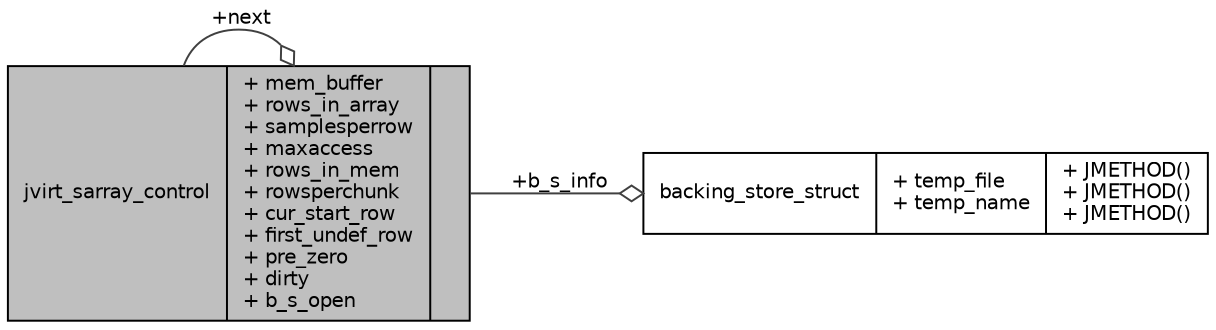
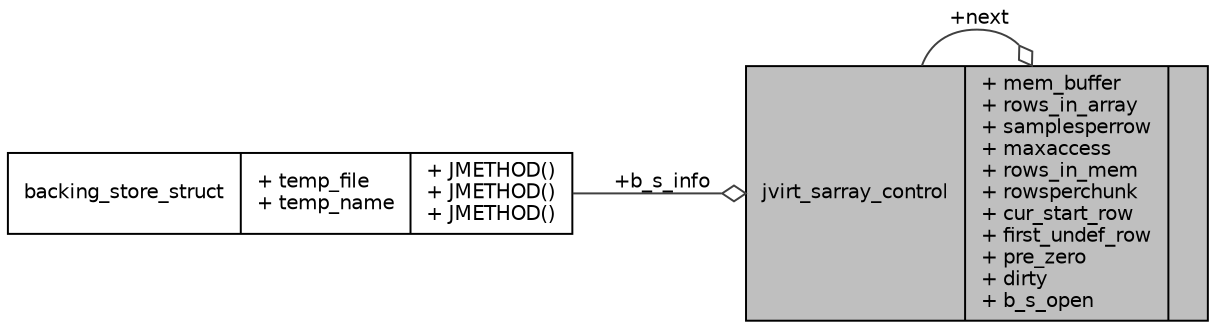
edge "jvirt_sarray_control" -> "backing_store_struct": reversed
